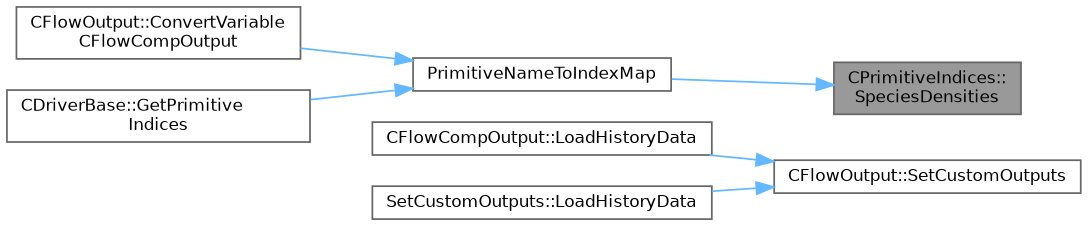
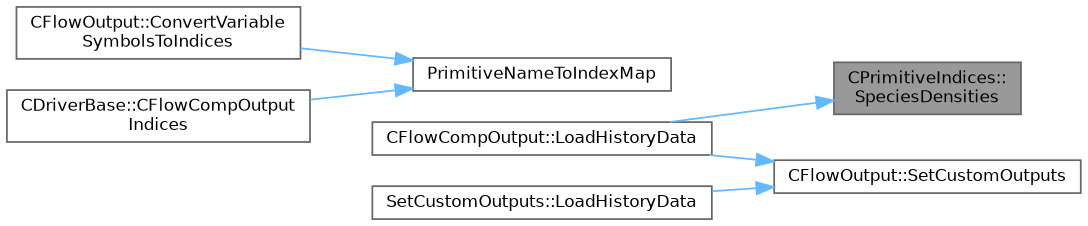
node "CFlowOutput::ConvertVariable CFlowCompOutput": label "CFlowOutput::ConvertVariable CFlowCompOutput" -> "CFlowOutput::ConvertVariable SymbolsToIndices"
edge "PrimitiveNameToIndexMap" -> "CPrimitiveIndices:: SpeciesDensities": now "CFlowCompOutput::LoadHistoryData" -> "CPrimitiveIndices:: SpeciesDensities"
node "CDriverBase::GetPrimitive Indices": label "CDriverBase::GetPrimitive Indices" -> "CDriverBase::CFlowCompOutput Indices"
